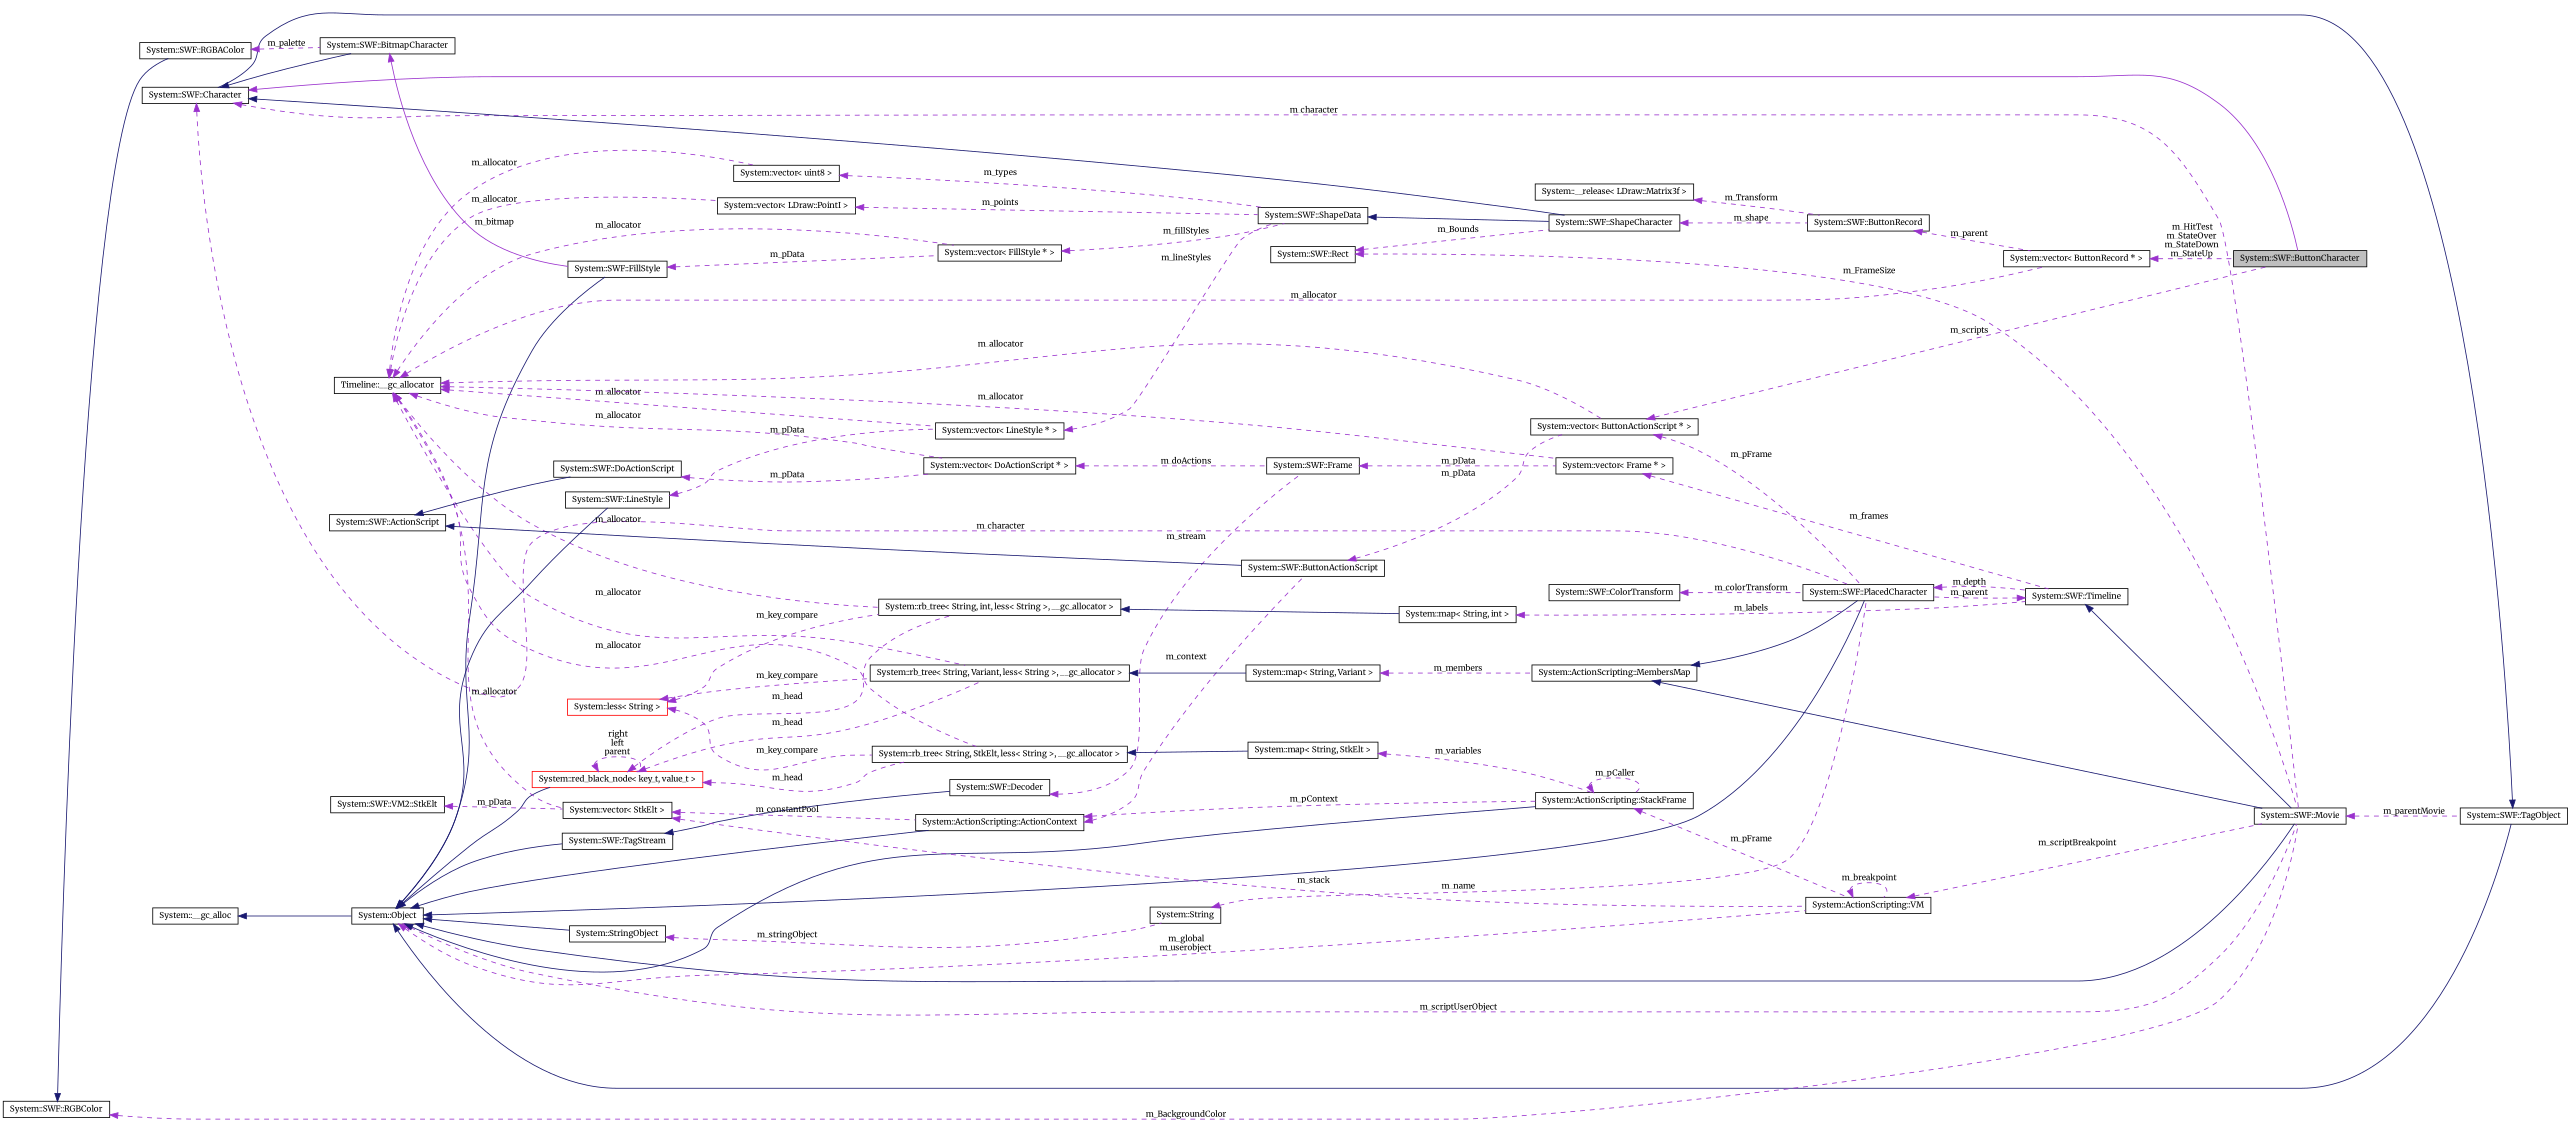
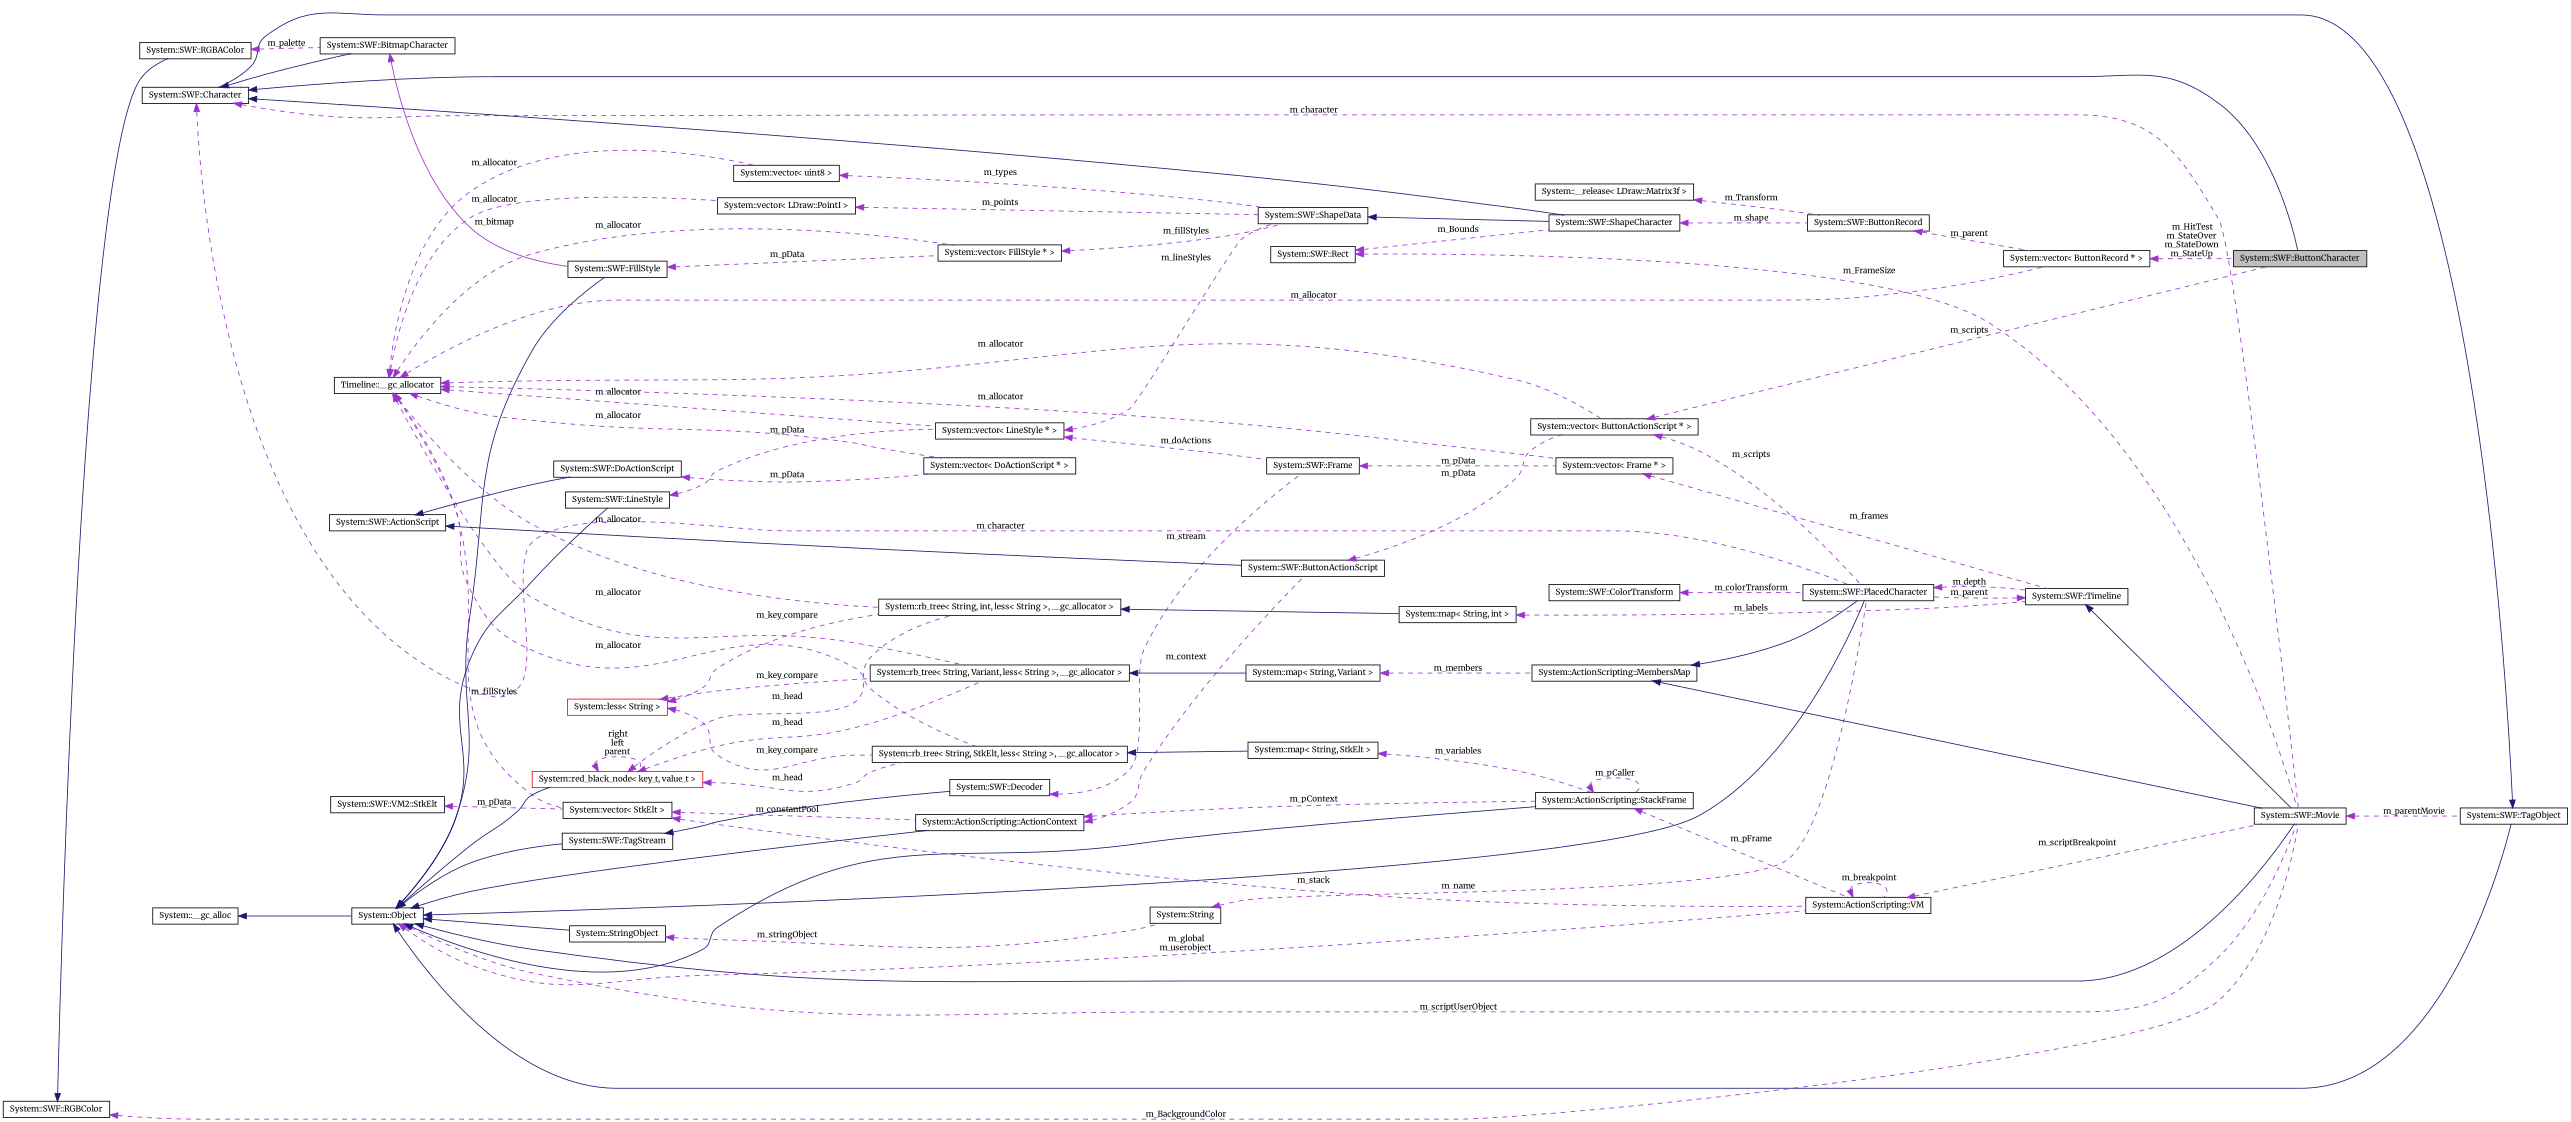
edge "System::SWF::ButtonCharacter" -> "System::SWF::Character": color darkorchid3 -> midnightblue
edge "System::SWF::PlacedCharacter" -> "System::vector< ButtonActionScript * >": label " m_pFrame" -> " m_scripts"
edge "System::SWF::Frame" -> "System::vector< DoActionScript * >": now "System::SWF::Frame" -> "System::vector< LineStyle * >"
edge "System::vector< StkElt >" -> "Timeline::__gc_allocator": label " m_allocator" -> " m_fillStyles"
